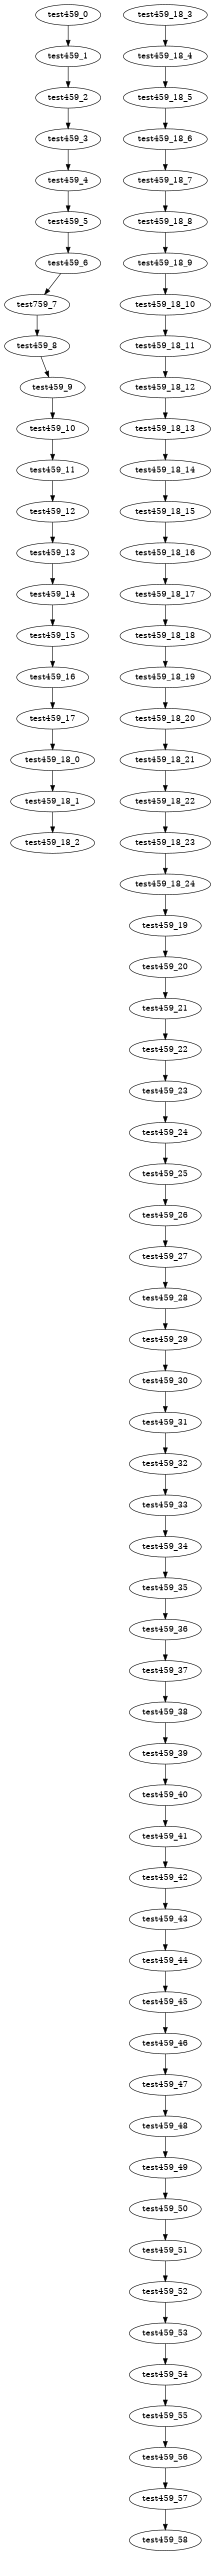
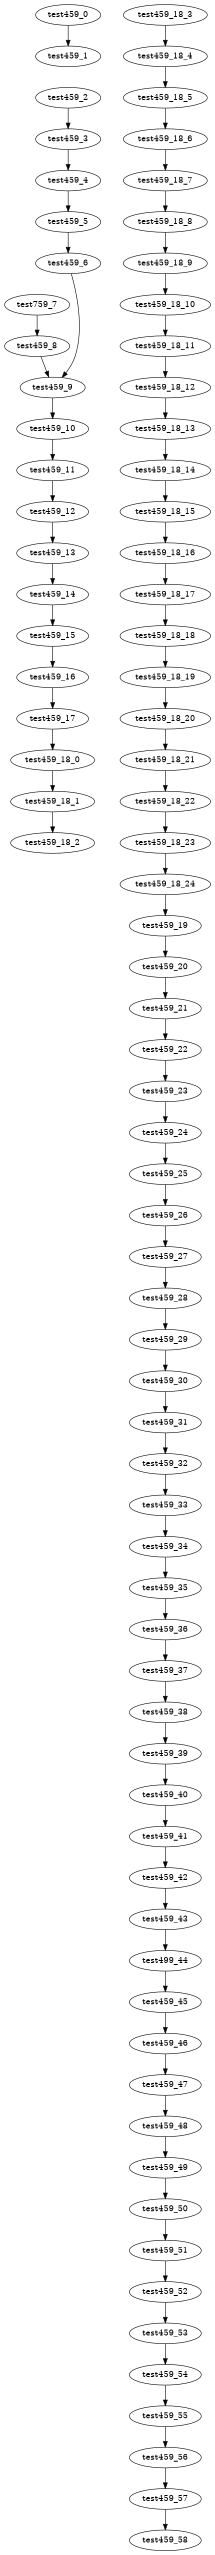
edge "test459_1" -> "test459_2": removed
edge "test459_6" -> "test759_7": now "test459_6" -> "test459_9"
node "test459_44": label "test459_44" -> "test499_44"
